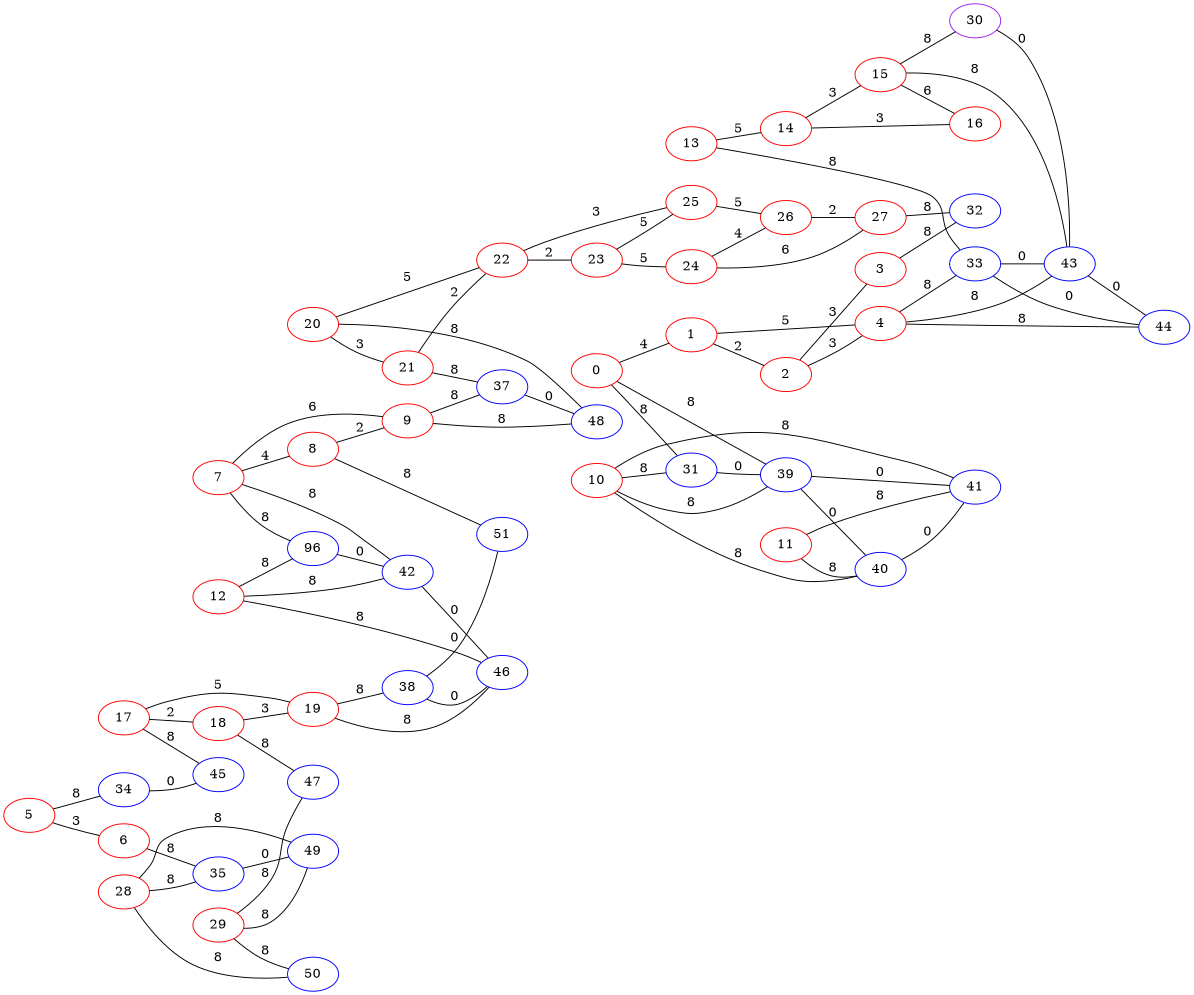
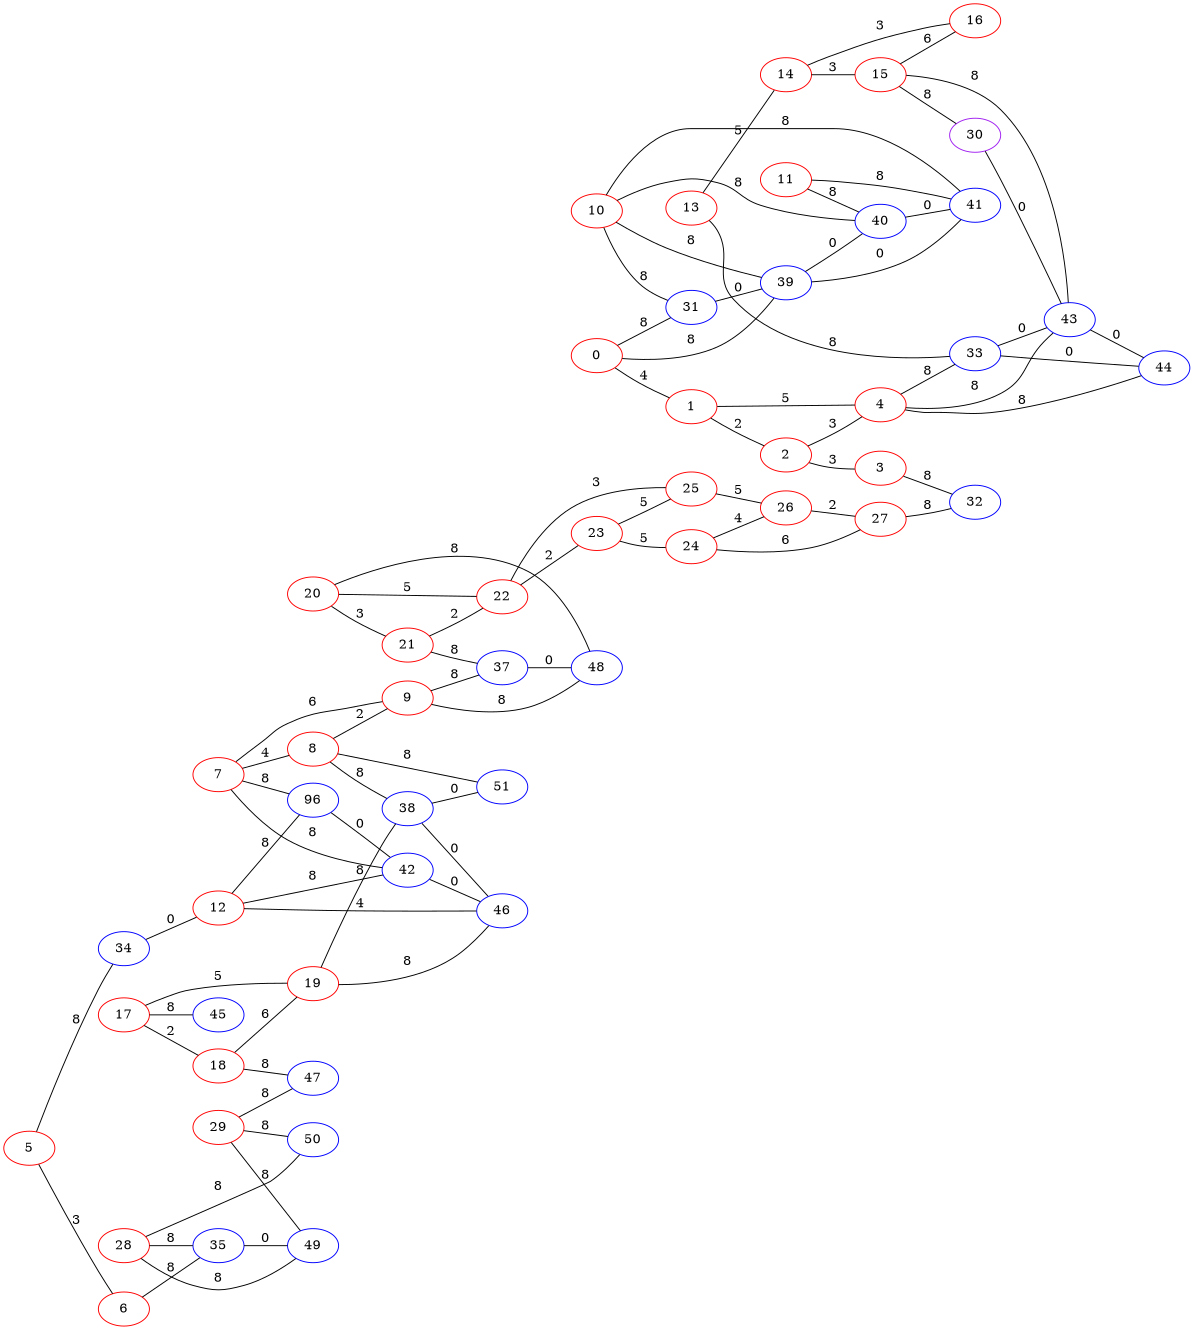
edge "12" -- "46": label "8" -> "4"
edge "19" -- "18": label "3" -> "6"
edge "8" -- "38": added, label "8"
edge "45" -- "34": now "12" -- "34"
